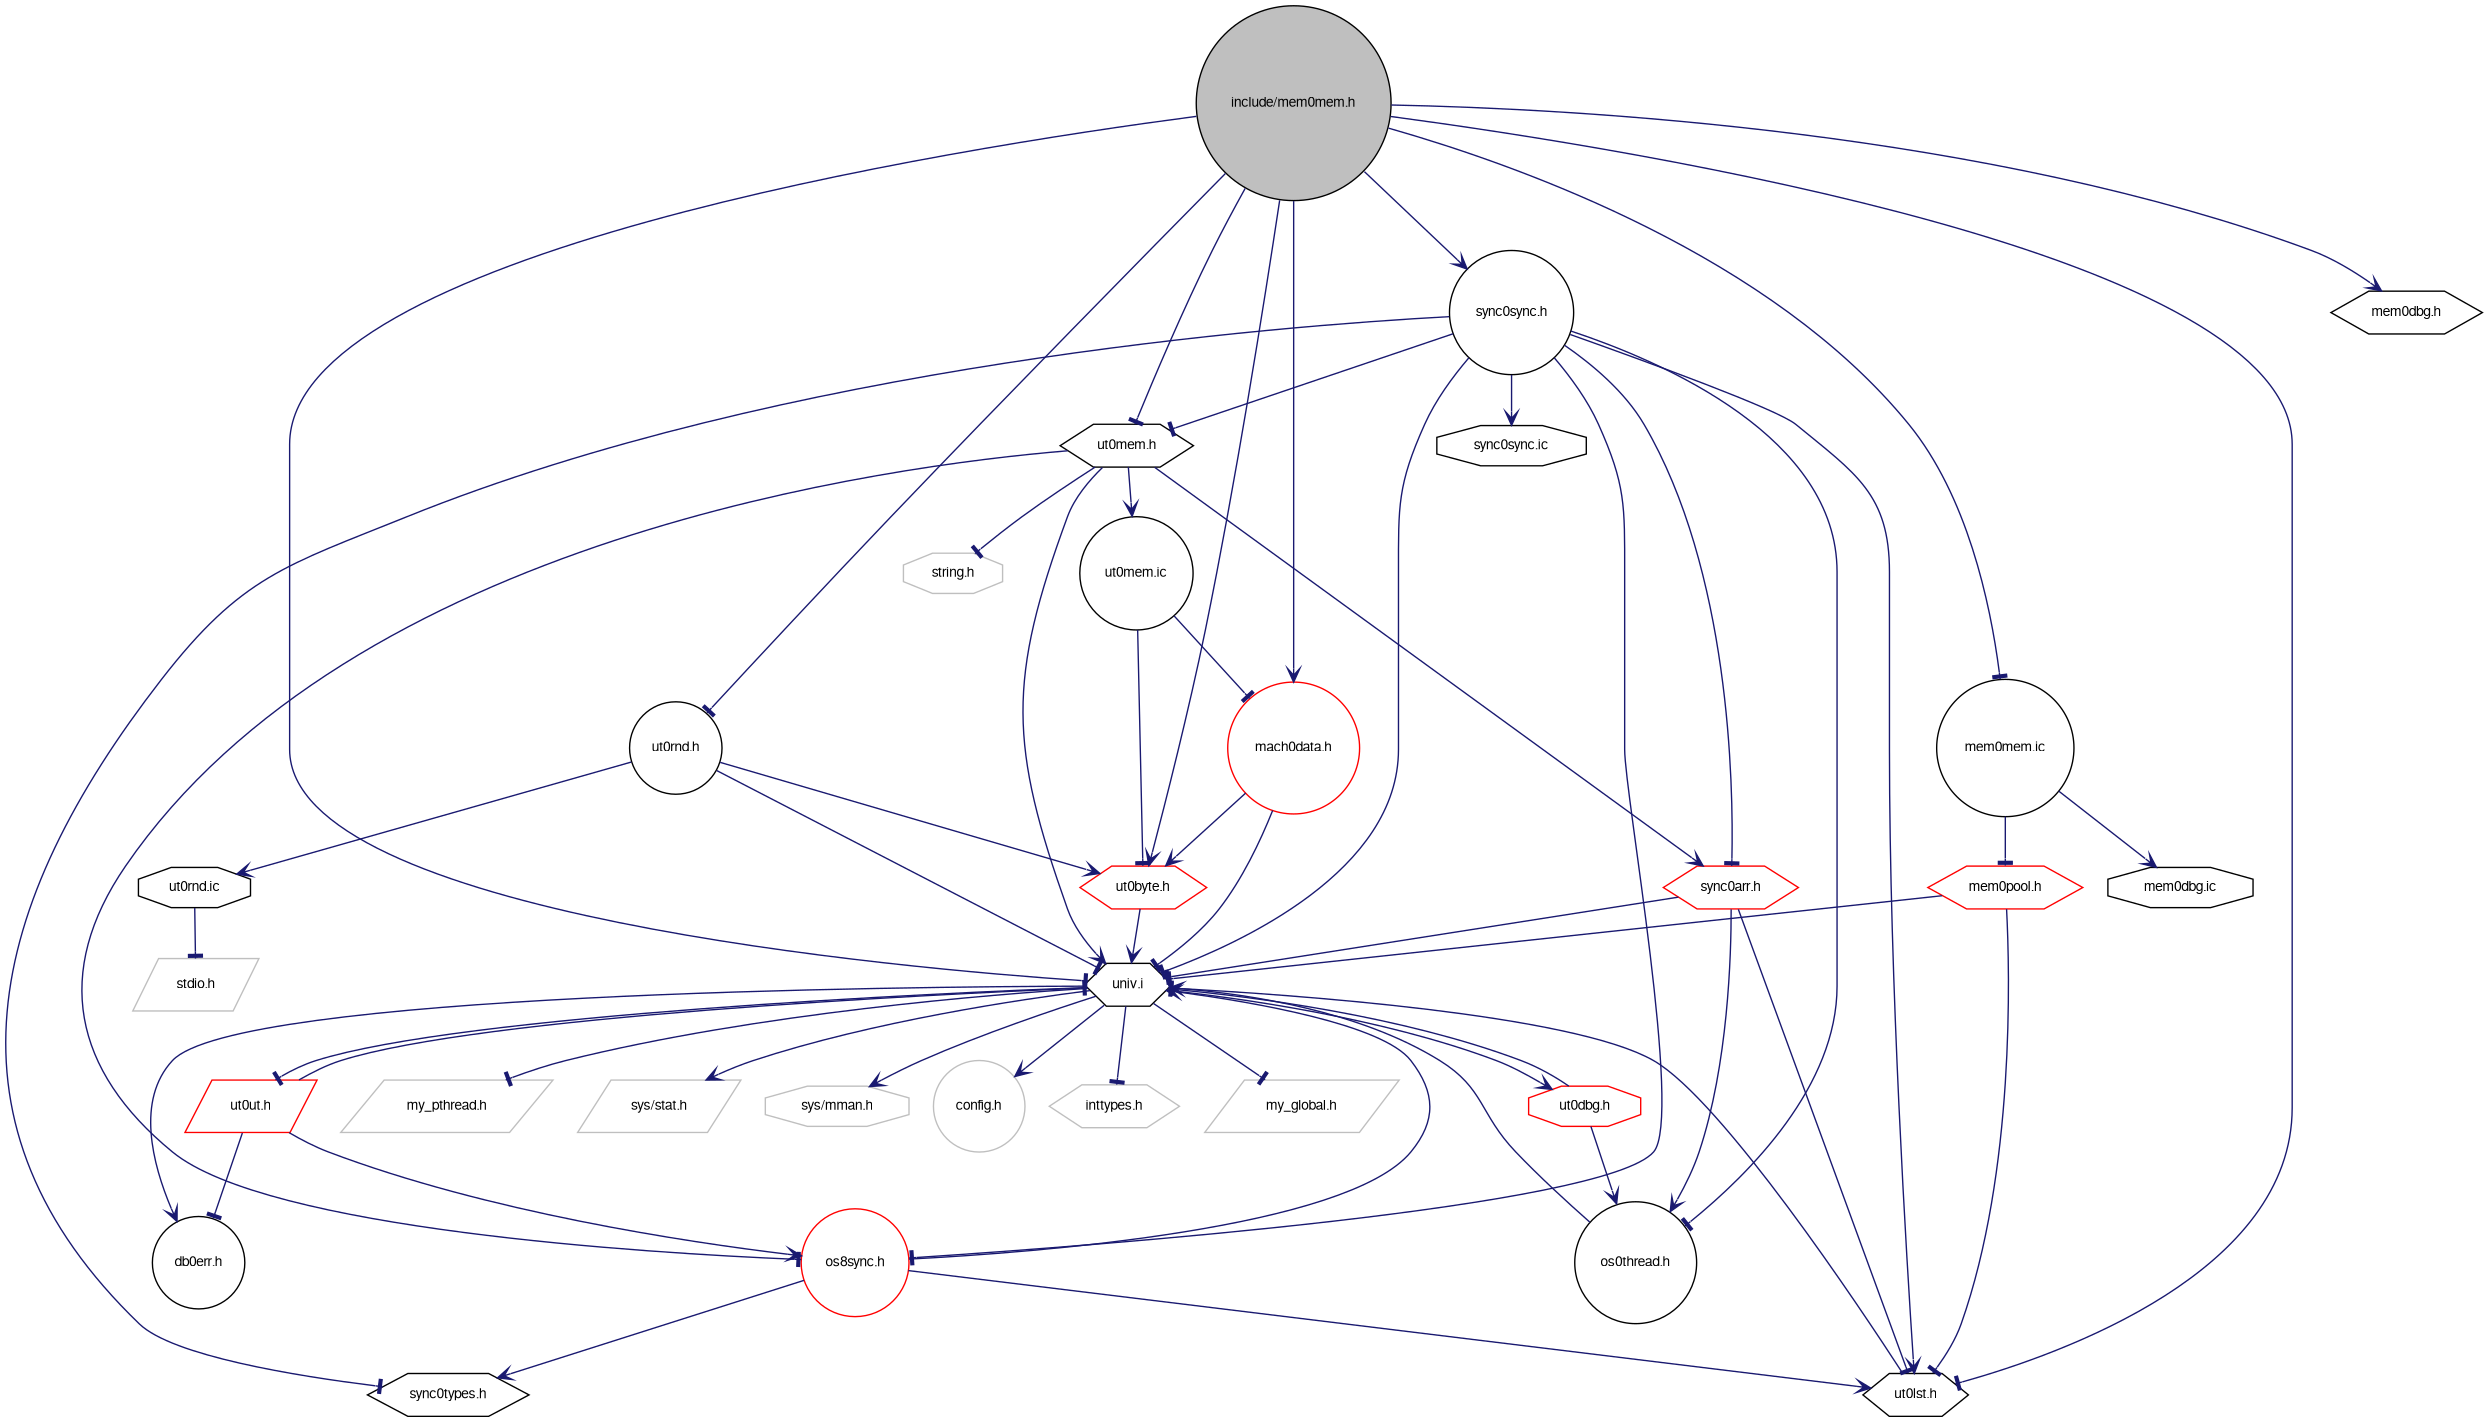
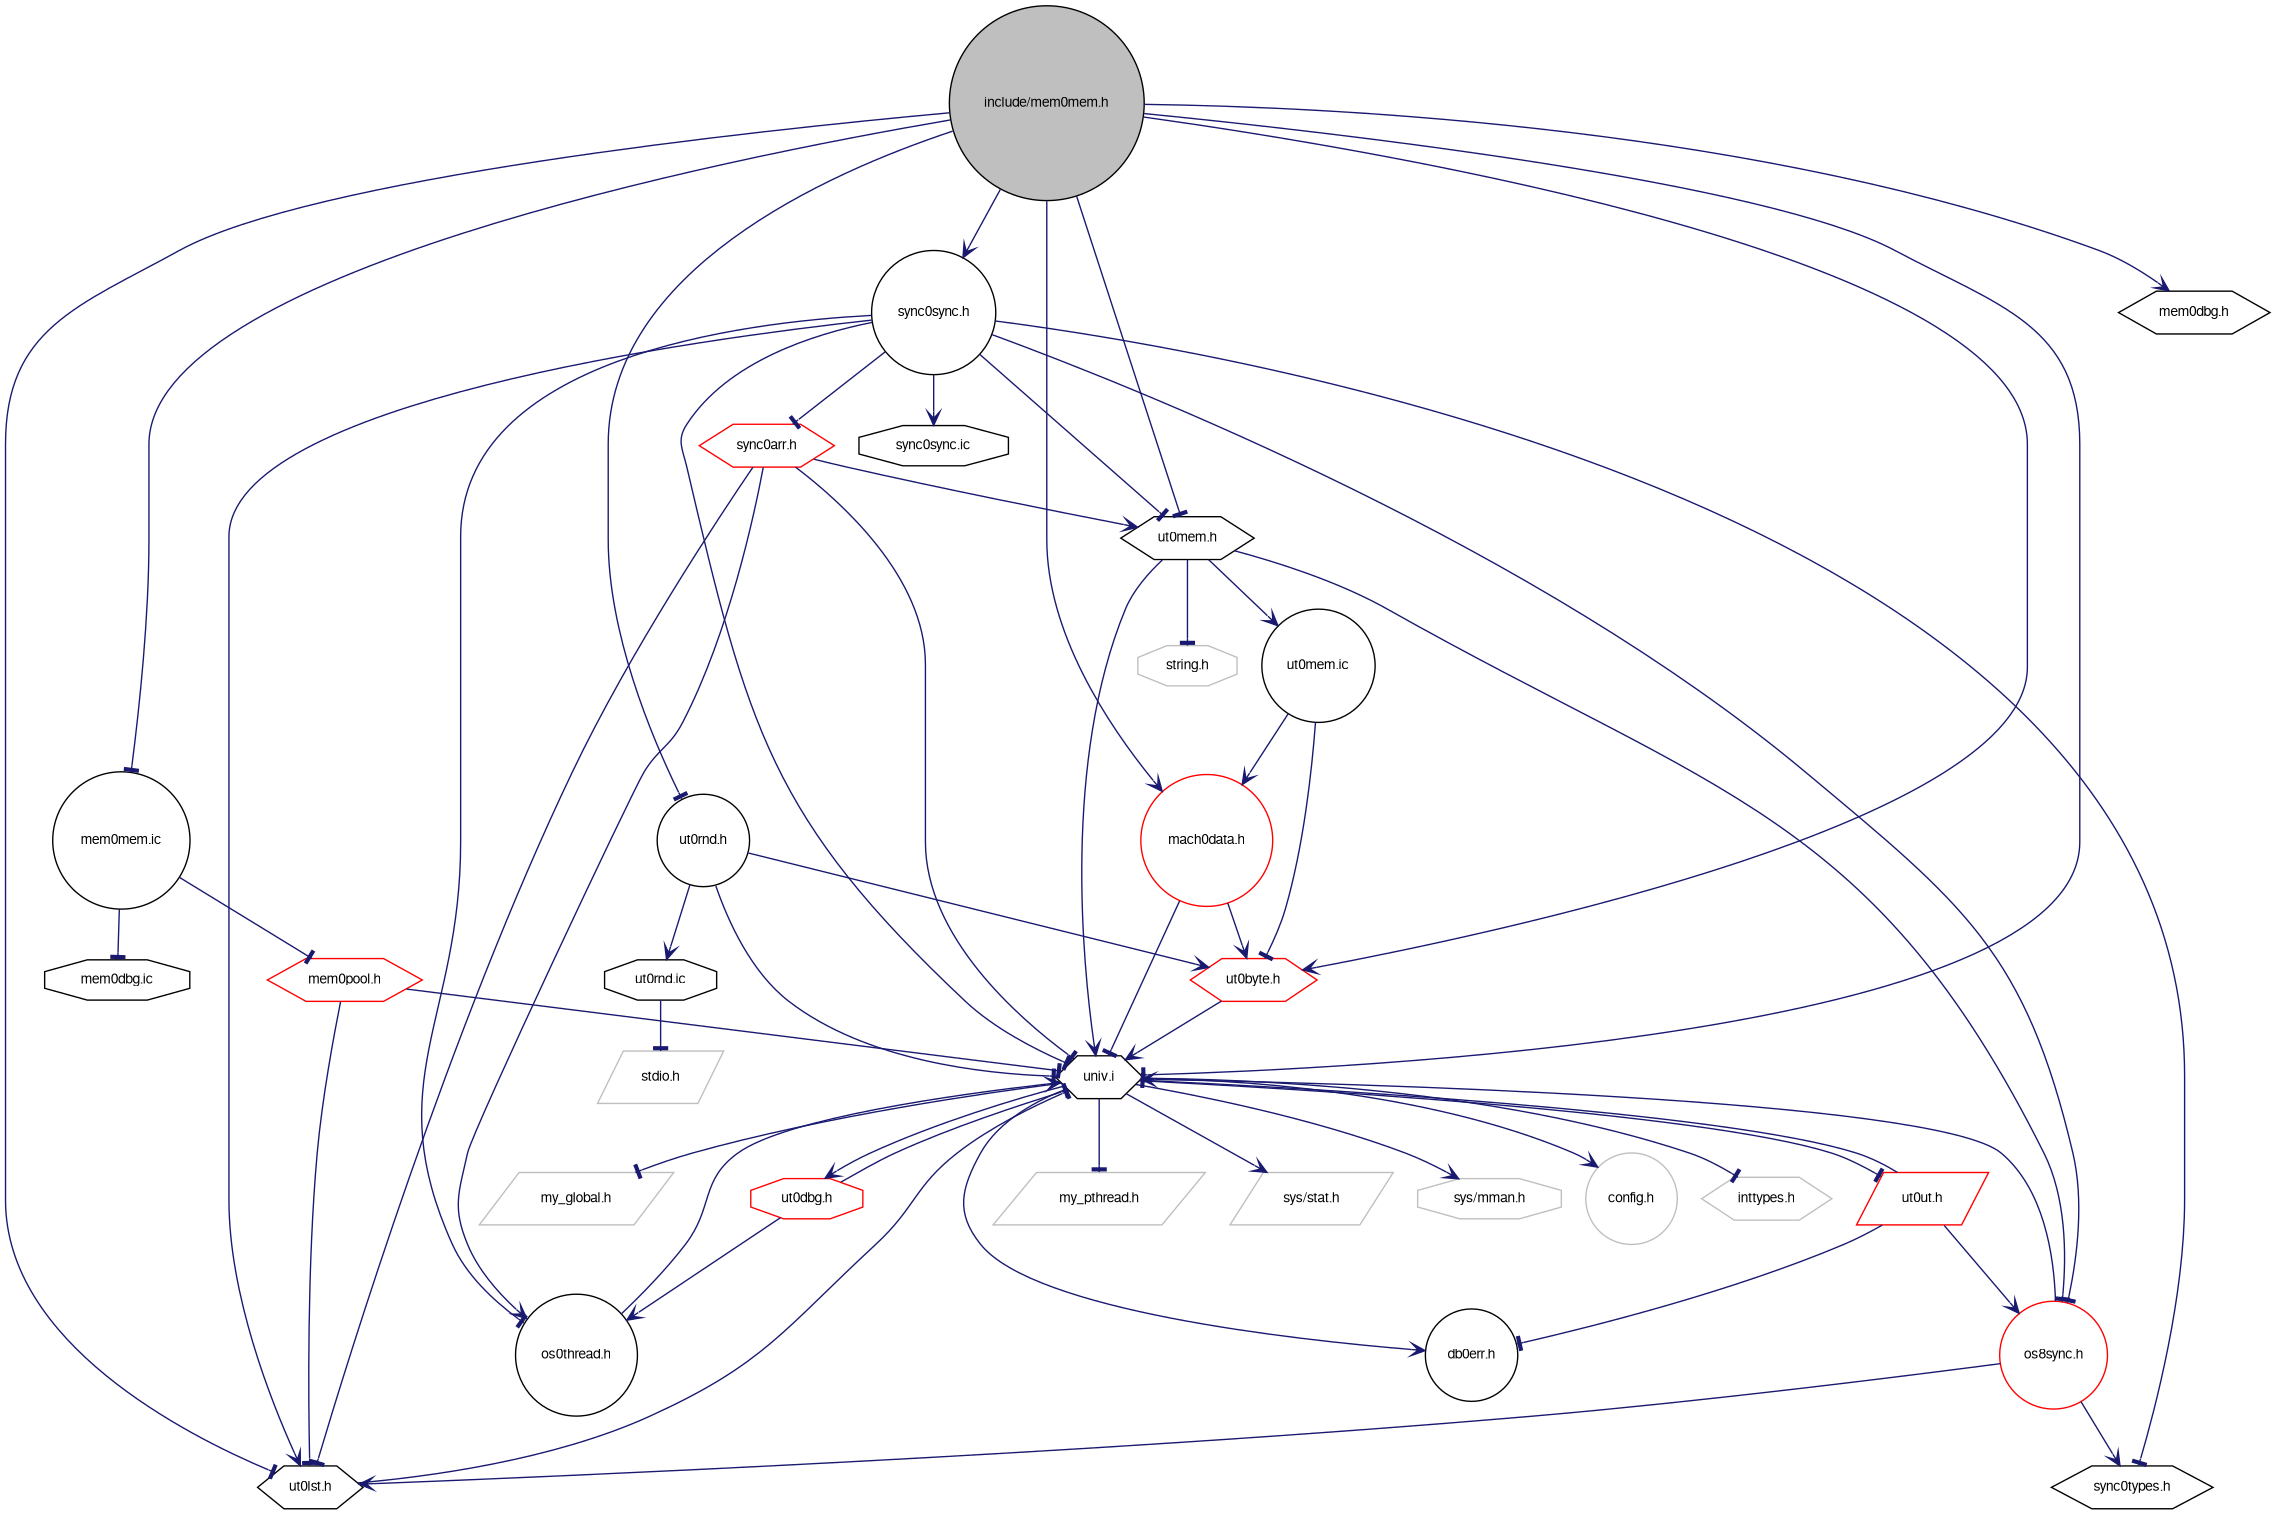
edge "ut0mem.ic" -> "mach0data.h": arrowhead tee -> vee
edge "ut0mem.h" -> "sync0arr.h": reversed
edge "mem0mem.ic" -> "mem0dbg.ic": arrowhead vee -> tee
